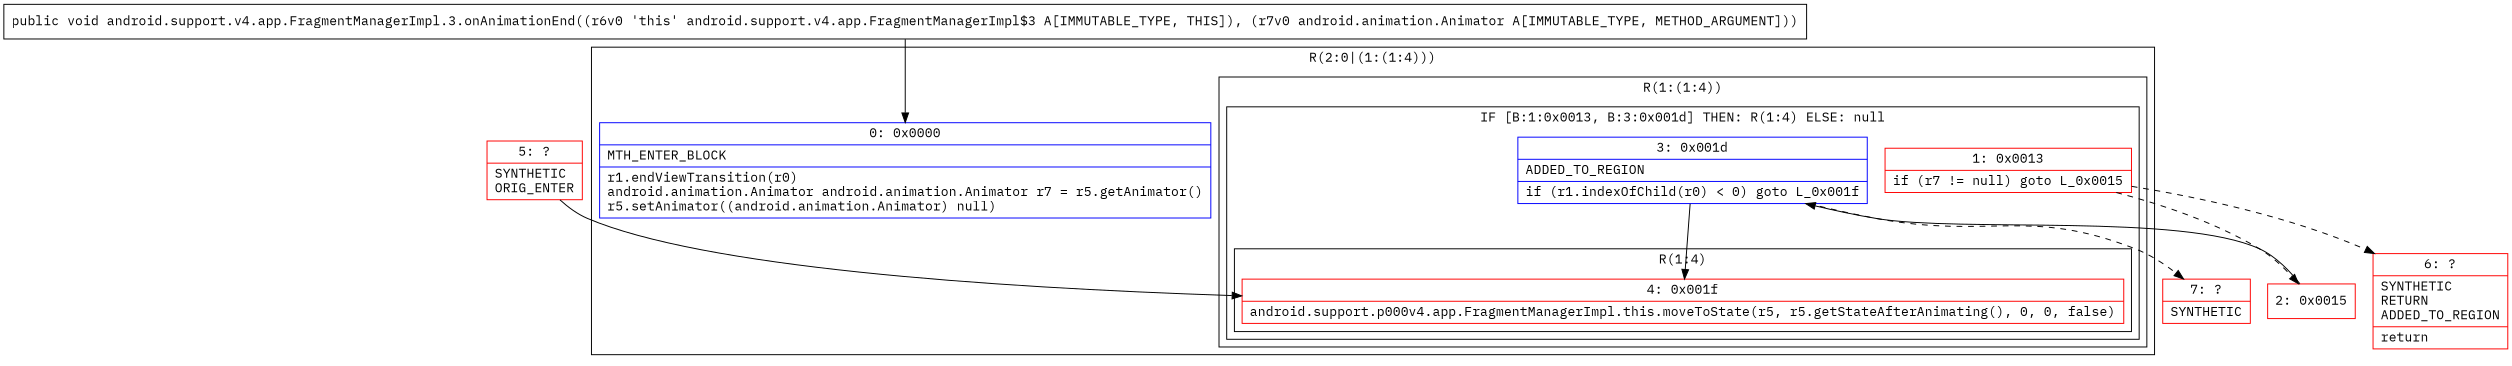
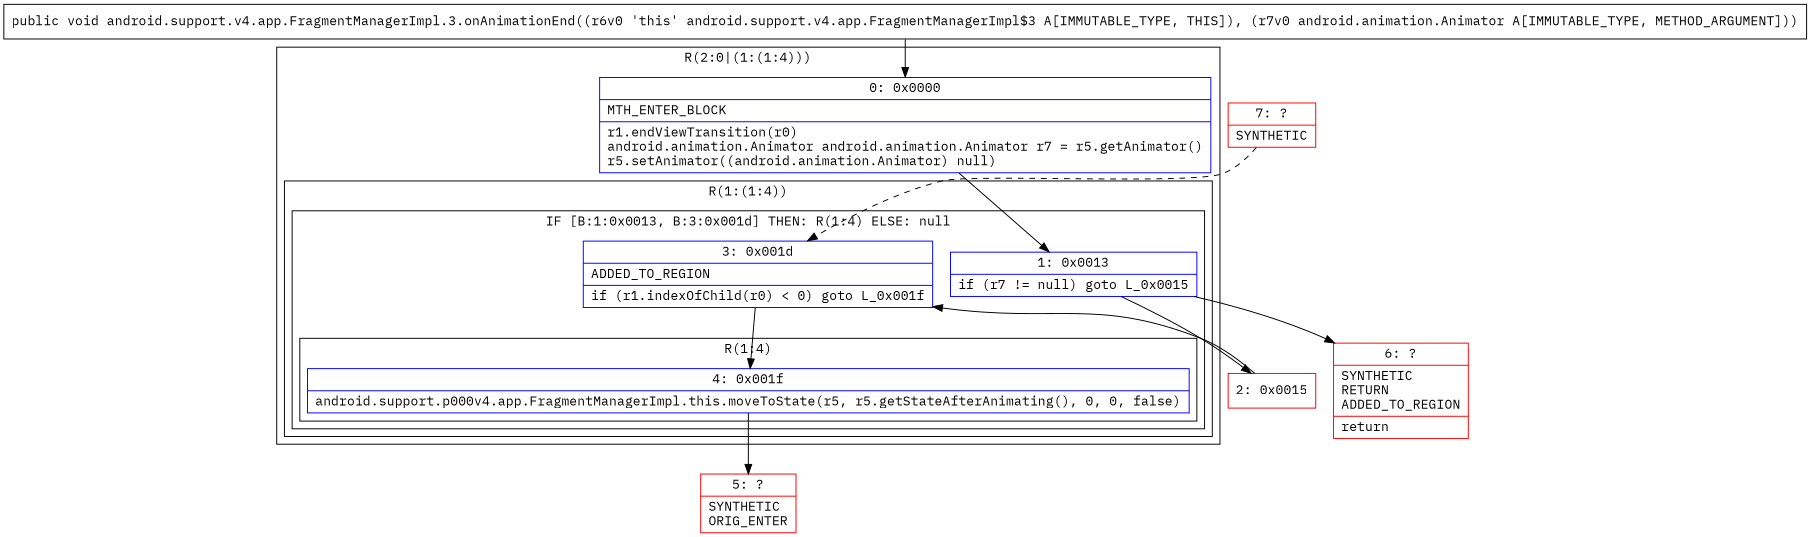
node "1: 0x0013": color red -> blue
edge "0: 0x0000" -> "1: 0x0013": added
edge "1: 0x0013" -> "6: ?": style dashed -> solid
edge "1: 0x0013" -> "2: 0x0015": style dashed -> solid
edge "3: 0x001d" -> "7: ?": reversed
edge "5: ?" -> "4: 0x001f": reversed
node "4: 0x001f": color red -> blue
